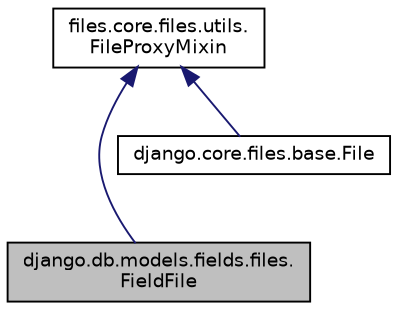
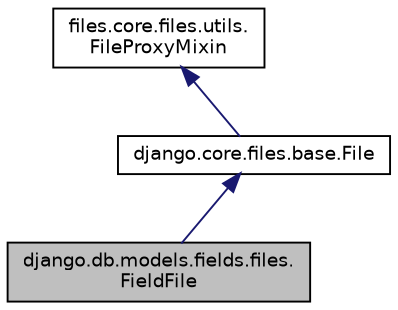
edge "django.db.models.fields.files. FieldFile" -> "files.core.files.utils. FileProxyMixin": now "django.db.models.fields.files. FieldFile" -> "django.core.files.base.File"
